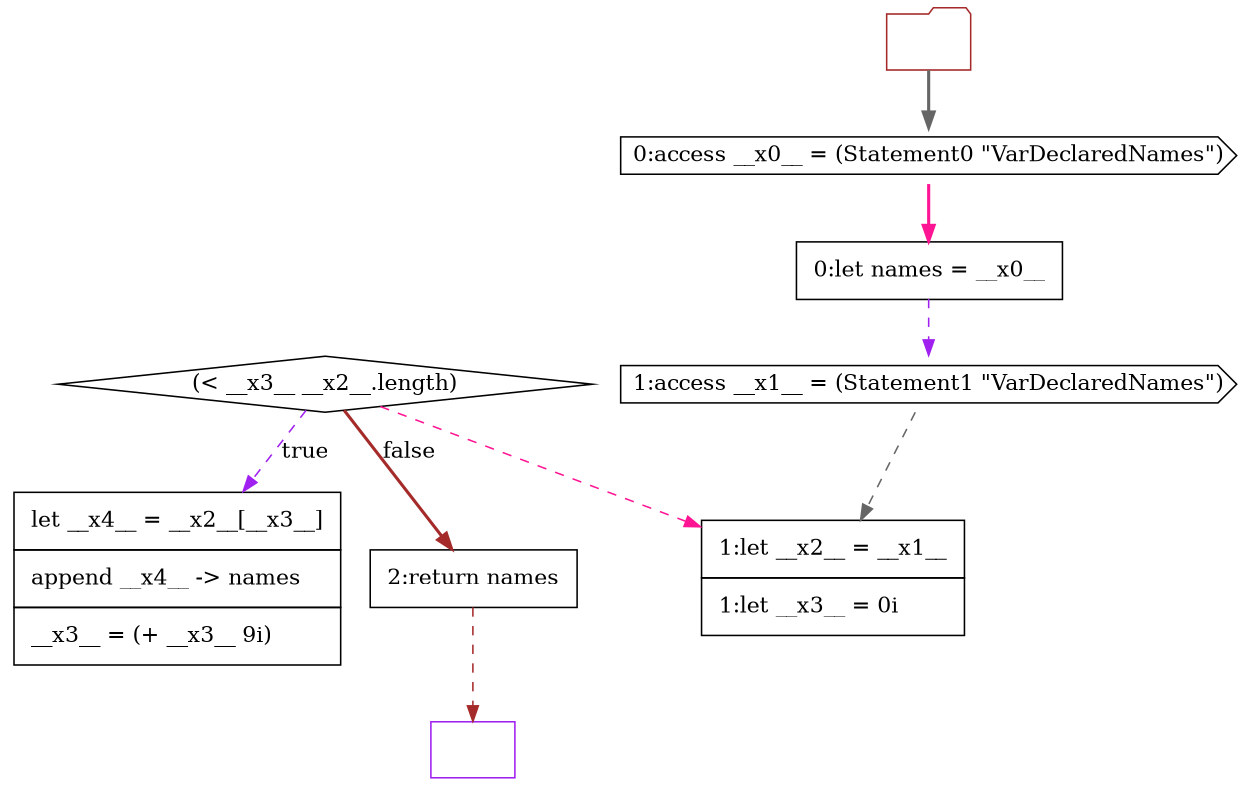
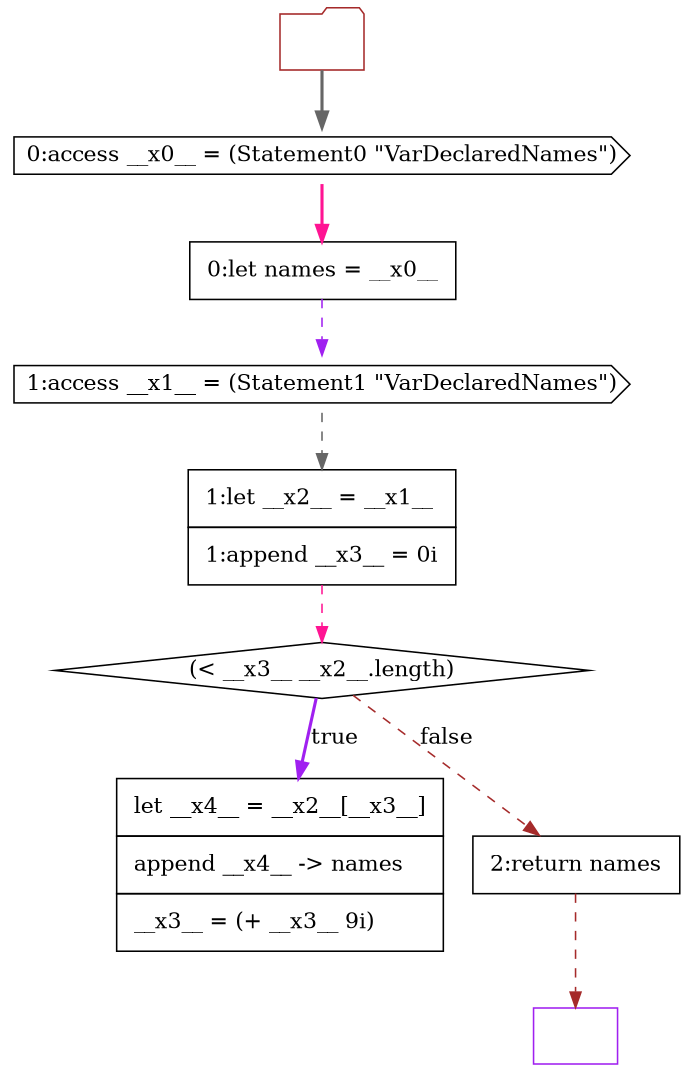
edge "(< __x3__ __x2__.length)" -> "let __x4__ = __x2__[__x3__]": style dashed -> bold
edge "(< __x3__ __x2__.length)" -> "1:let __x2__ = __x1__": reversed
edge "(< __x3__ __x2__.length)" -> "2:return names": style bold -> dashed
node "1:let __x2__ = __x1__": text "1:let __x3__ = 0i" -> "1:append __x3__ = 0i"
